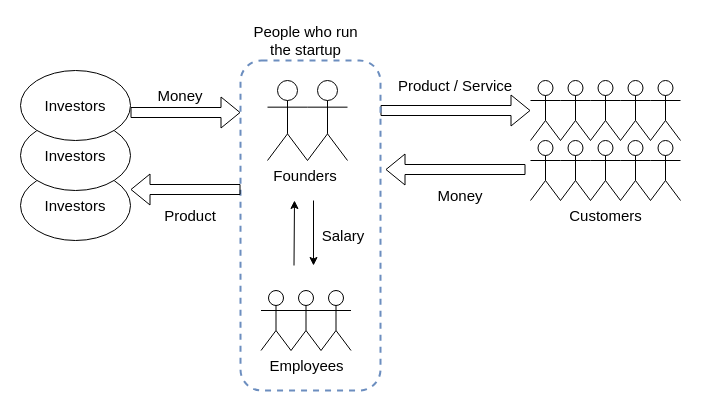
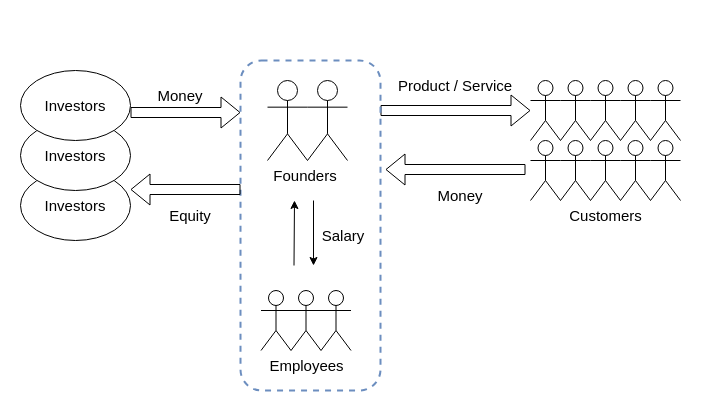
node "People who run the startup": removed
node "Product": label "Product" -> "Equity"
